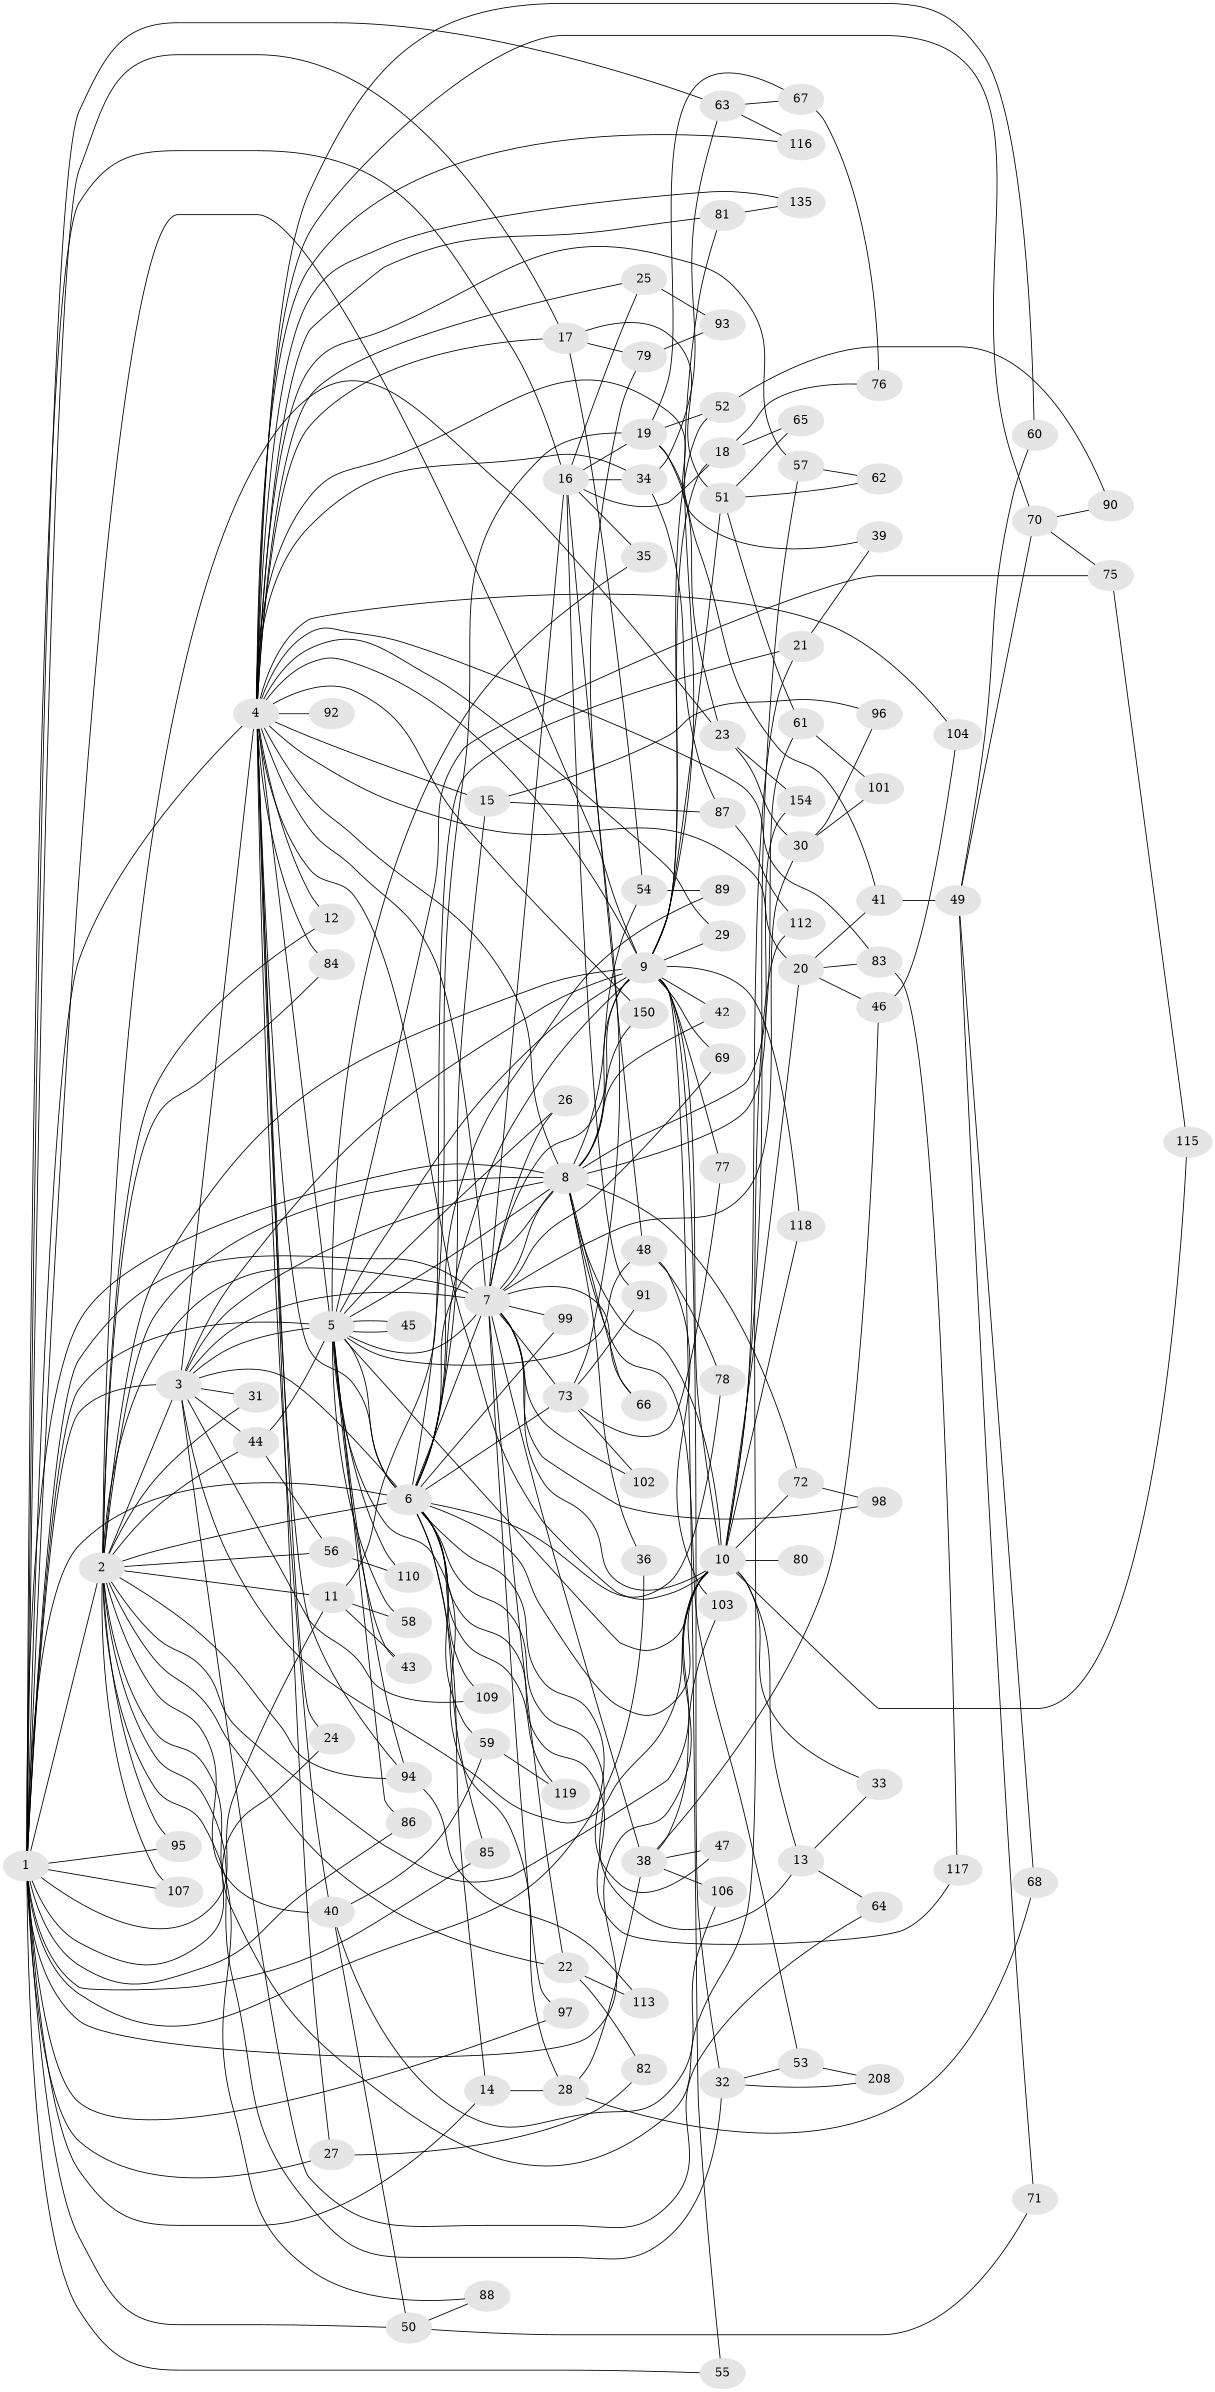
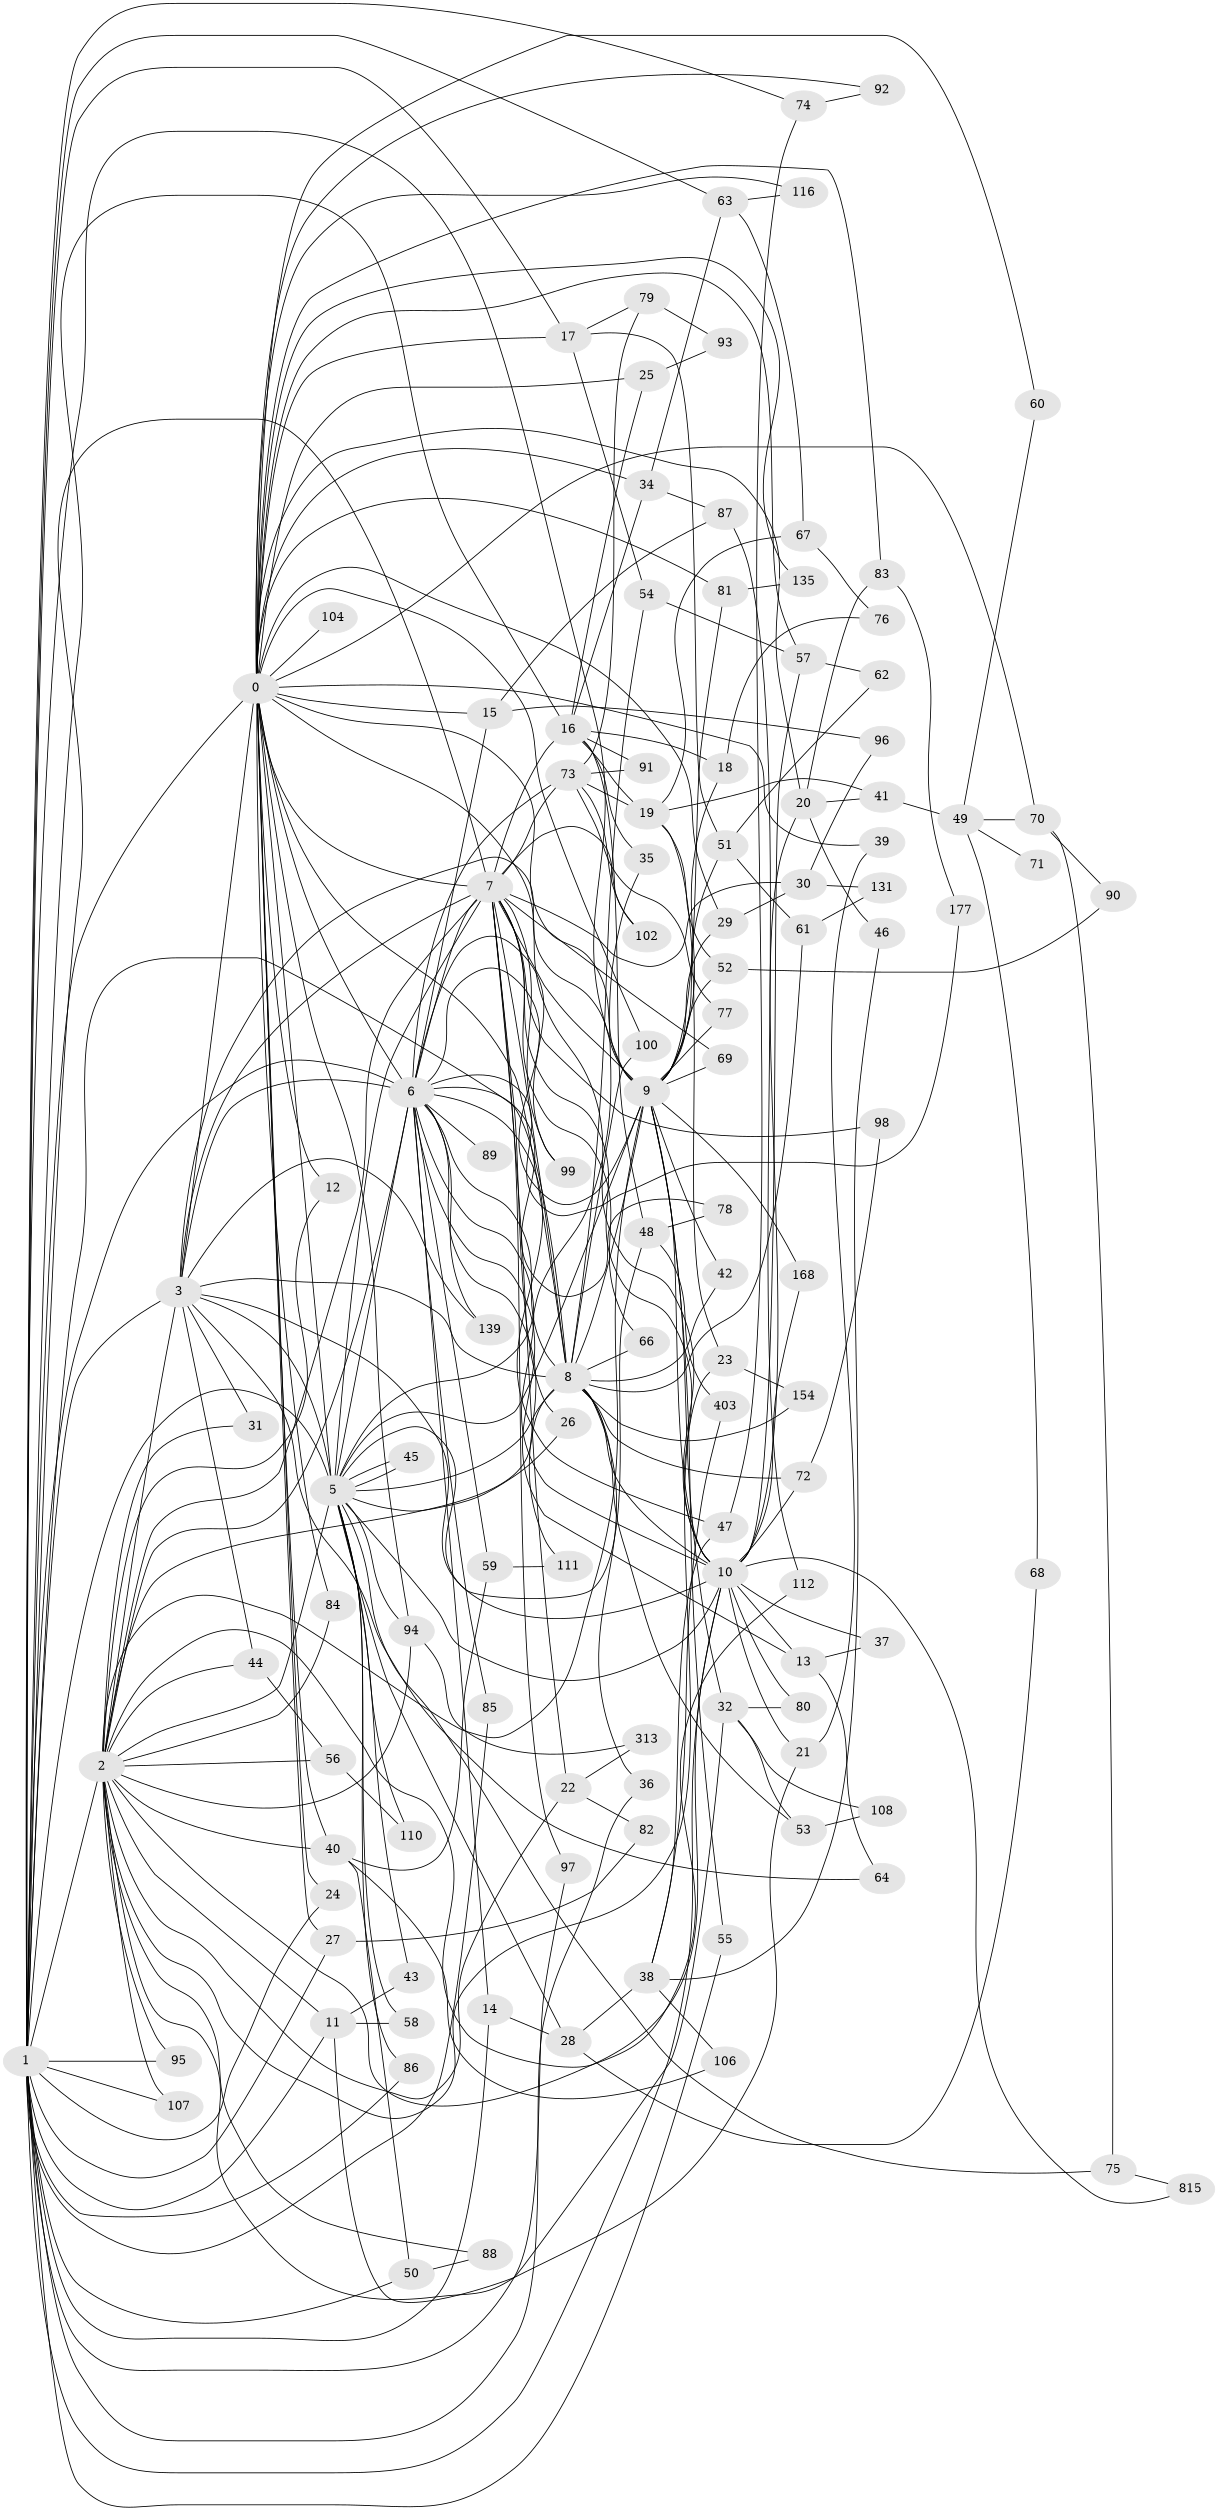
node "74": added
node "65": removed
node "4": label "4" -> "0"
edge "23" -- "30": now "29" -- "30"
node "101": label "101" -> "131"
edge "104" -- "46": removed
edge "54" -- "89": now "54" -- "57"
edge "19" -- "6": now "19" -- "73"
node "150": label "150" -> "100"
node "115": label "115" -> "815"
node "118": label "118" -> "168"
edge "5" -- "44": now "5" -- "2"
edge "7" -- "38": removed
node "103": label "103" -> "403"
node "109": label "109" -> "139"
edge "32" -- "80": added
node "33": label "33" -> "37"
node "119": label "119" -> "111"
node "117": label "117" -> "177"
node "113": label "113" -> "313"
node "208": label "208" -> "108"
edge "71" -- "50": removed
